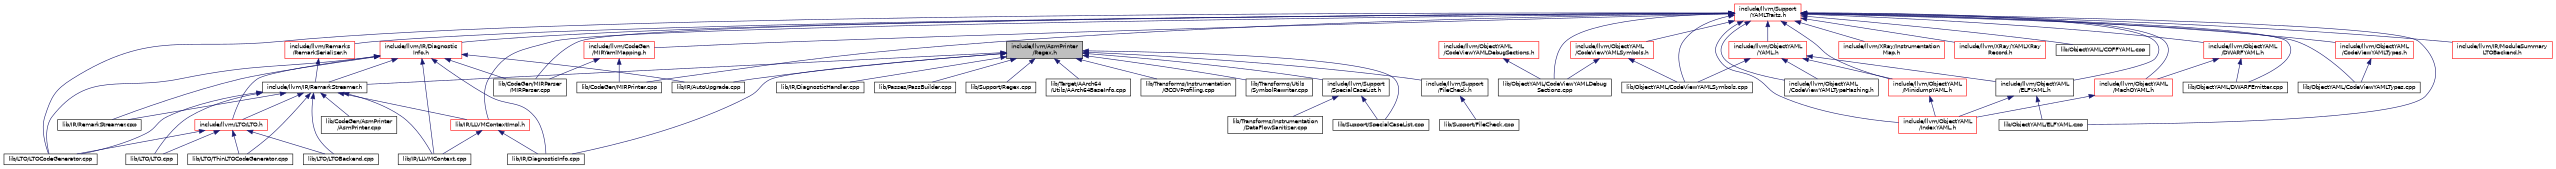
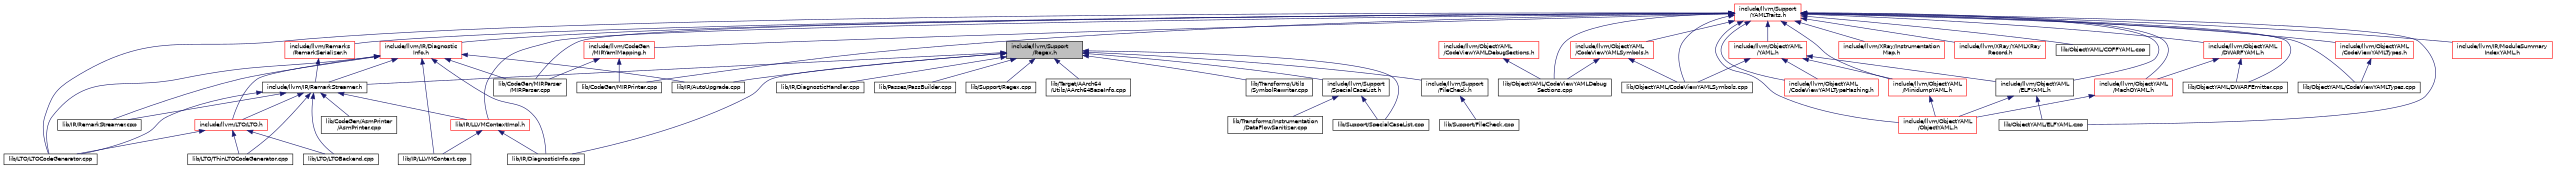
node "include/llvm/AsmPrinter /Regex.h": label "include/llvm/AsmPrinter /Regex.h" -> "include/llvm/Support /Regex.h"
node "include/llvm/IR/ModuleSummary LTOBackend.h": label "include/llvm/IR/ModuleSummary LTOBackend.h" -> "include/llvm/IR/ModuleSummary IndexYAML.h"
node "lib/Transforms/Instrumentation /GCOVProfiling.cpp": removed
node "include/llvm/ObjectYAML /CodeViewYAMLTypeHashing.h": color black -> red
edge "lib/IR/LLVMContext.cpp" -> "include/llvm/IR/RemarkStreamer.h": removed
node "include/llvm/ObjectYAML /IndexYAML.h": label "include/llvm/ObjectYAML /IndexYAML.h" -> "include/llvm/ObjectYAML /ObjectYAML.h"
node "lib/LTO/LTO.cpp": removed
